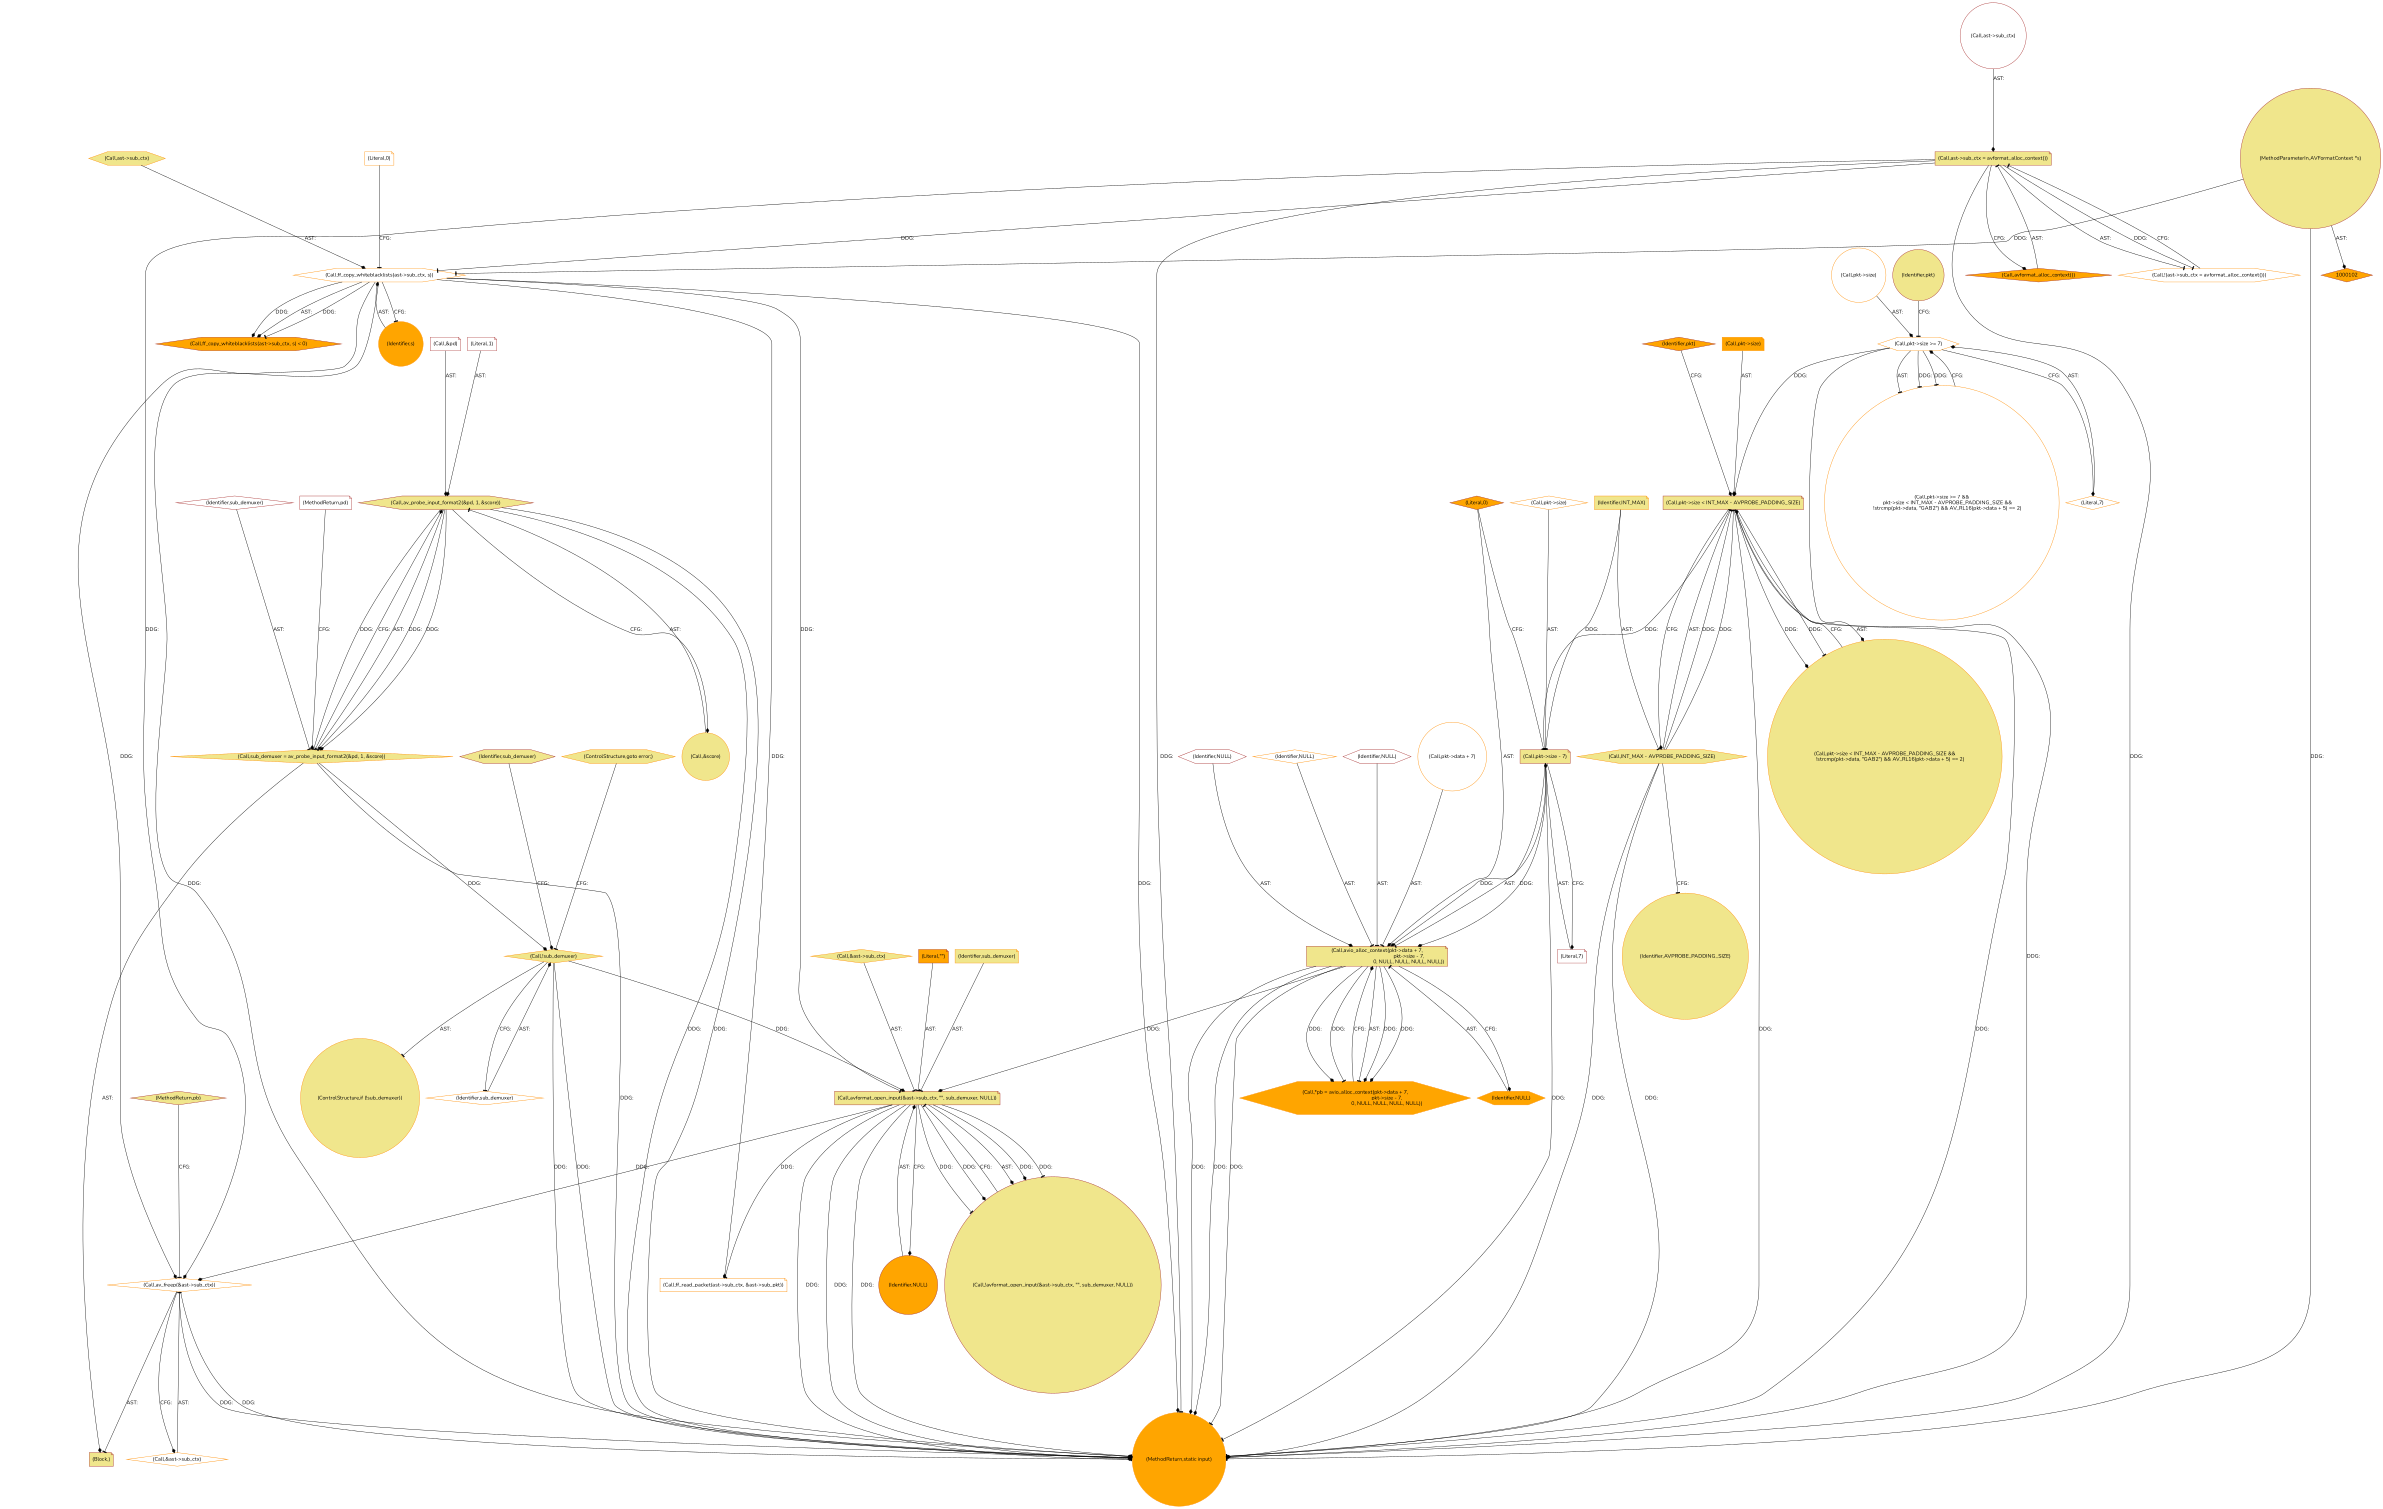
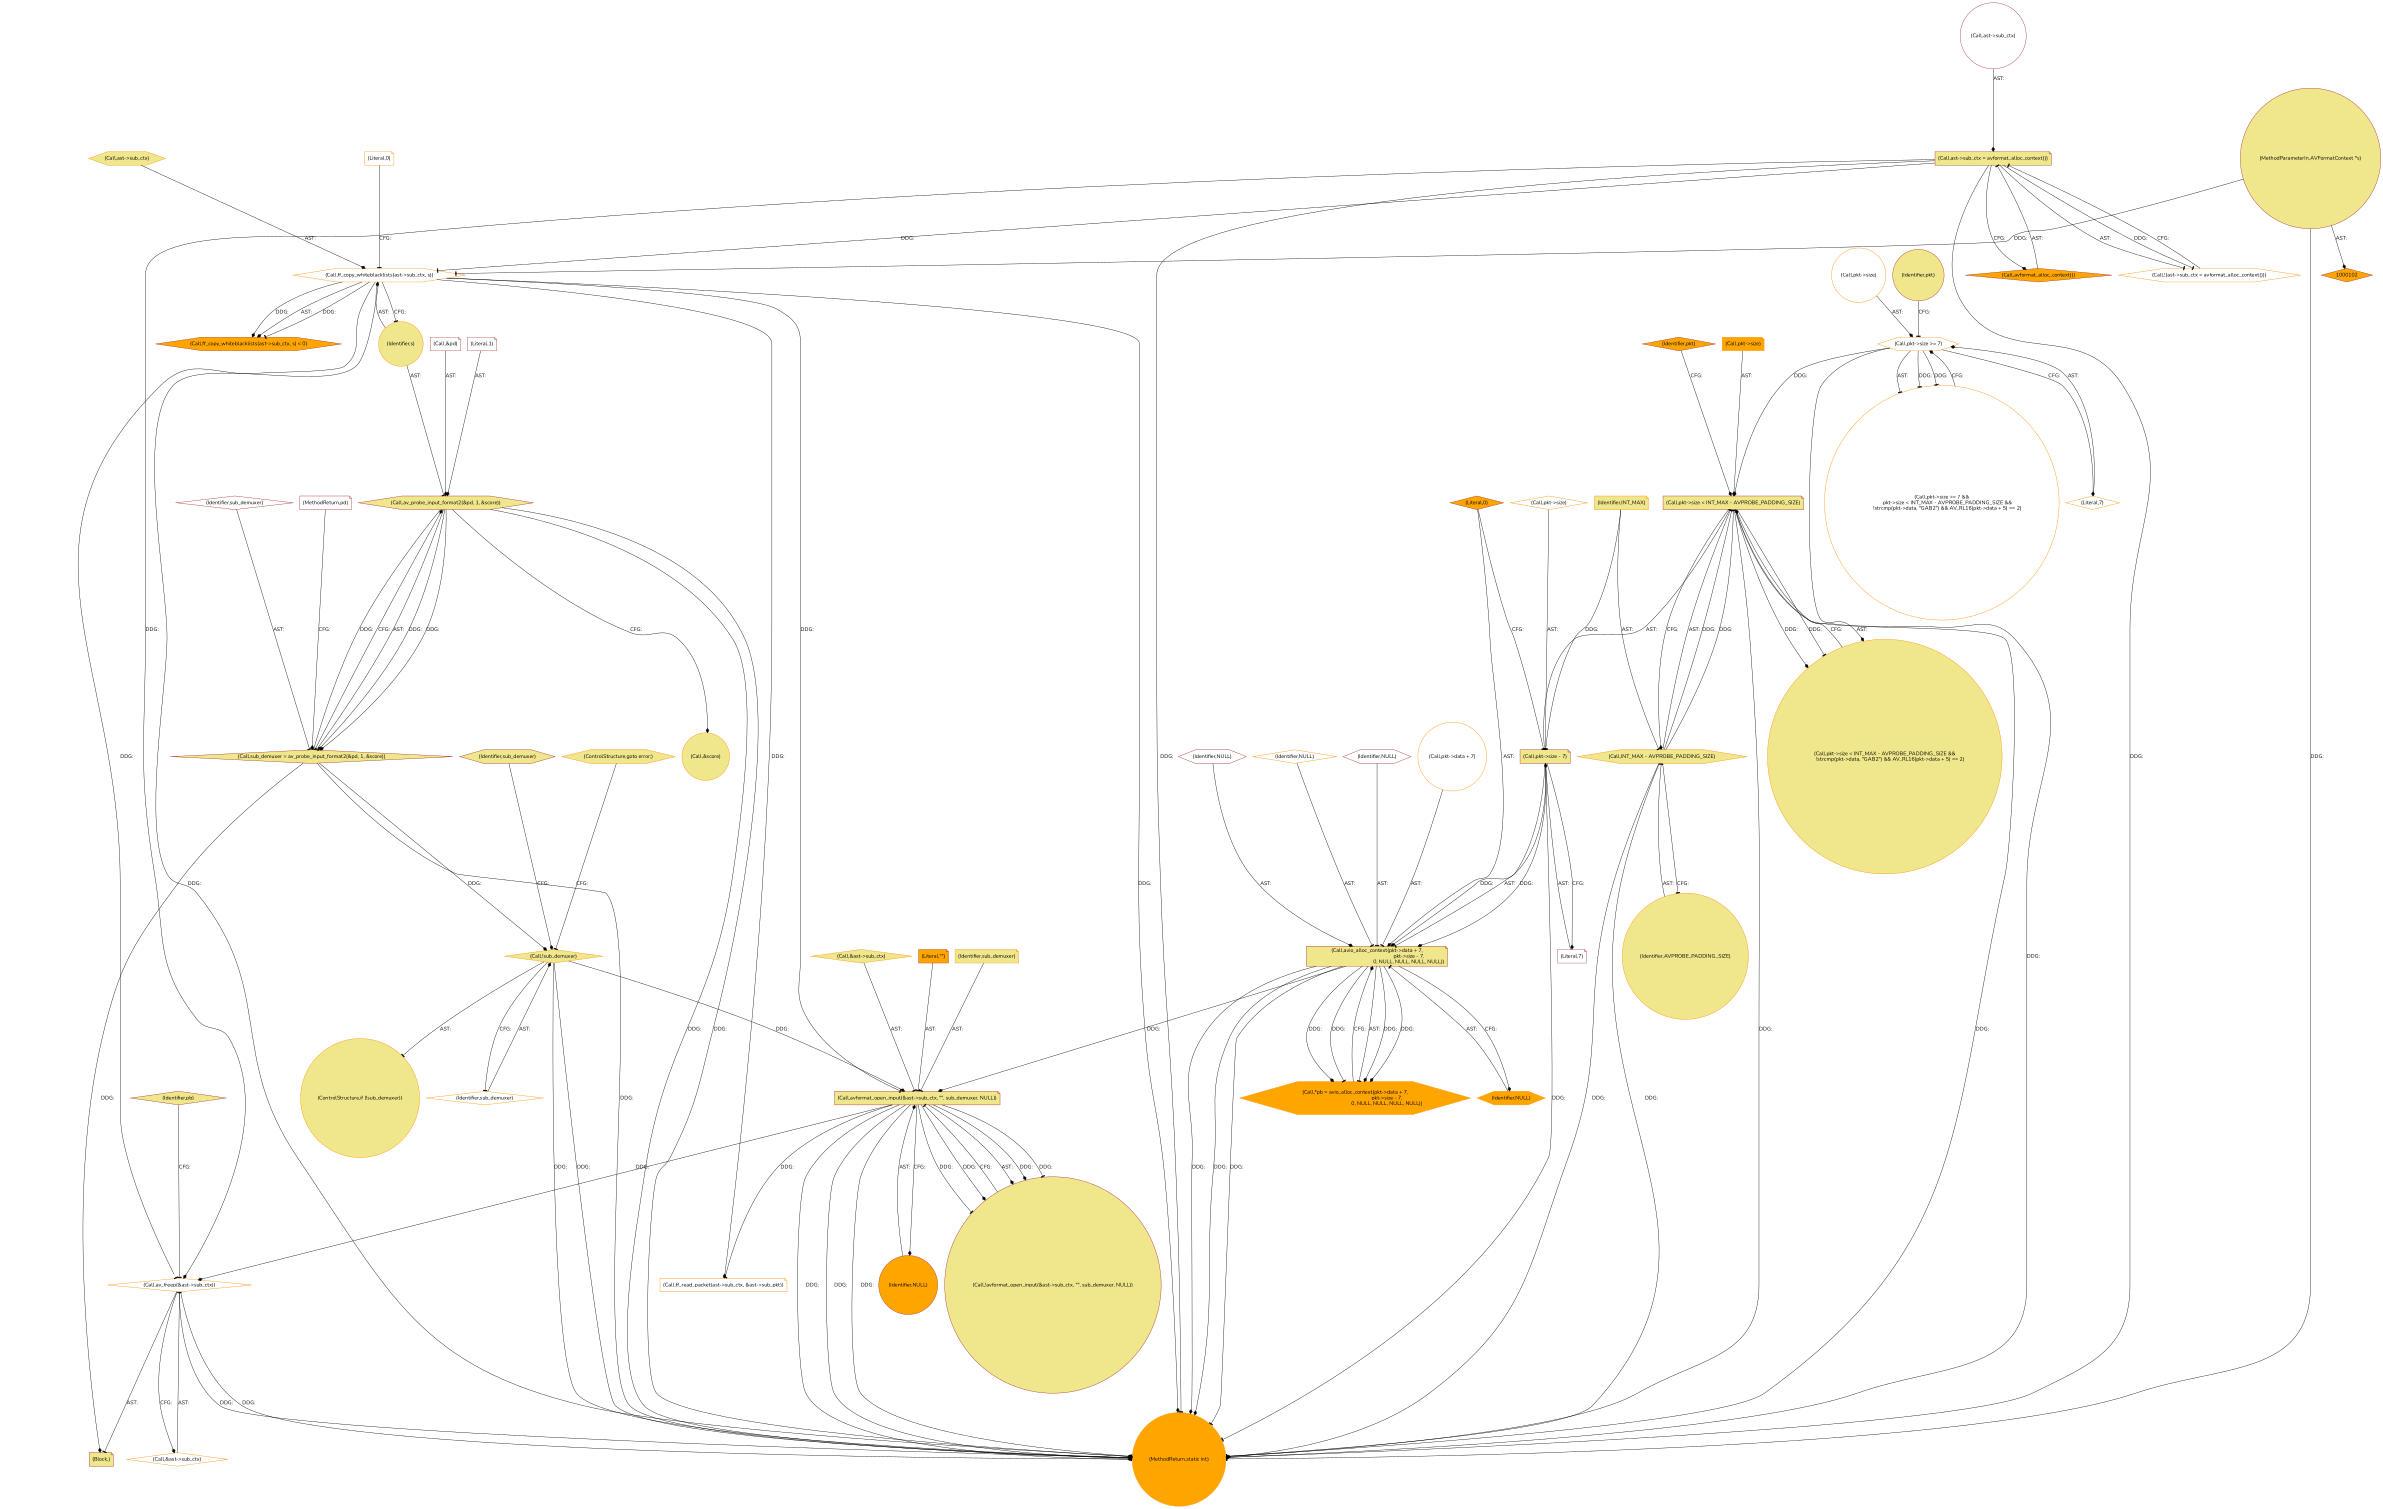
node "(Identifier,s)": fillcolor orange -> khaki
edge "(Call,&score)" -> "(Call,av_probe_input_format2(&pd, 1, &score))": now "(Identifier,s)" -> "(Call,av_probe_input_format2(&pd, 1, &score))"
edge "(Call,pkt->size < INT_MAX - AVPROBE_PADDING_SIZE)" -> "(Call,pkt->size - 7)": label "DDG: " -> "AST: "
edge "(Call,ff_copy_whiteblacklists(ast->sub_ctx, s))" -> "(Call,av_freep(&ast->sub_ctx))": arrowhead diamond -> tee
node "(Call,sub_demuxer = av_probe_input_format2(&pd, 1, &score))": color darkorange -> brown
edge "(Identifier,AVPROBE_PADDING_SIZE)" -> "(Call,INT_MAX - AVPROBE_PADDING_SIZE)": added, label "AST:"
edge "(Call,sub_demuxer = av_probe_input_format2(&pd, 1, &score))" -> "(Block,)": label "AST: " -> "DDG: "
node "(MethodReturn,pb)": label "(MethodReturn,pb)" -> "(Identifier,pb)"
node "(MethodReturn,static input)": label "(MethodReturn,static input)" -> "(MethodReturn,static int)"
